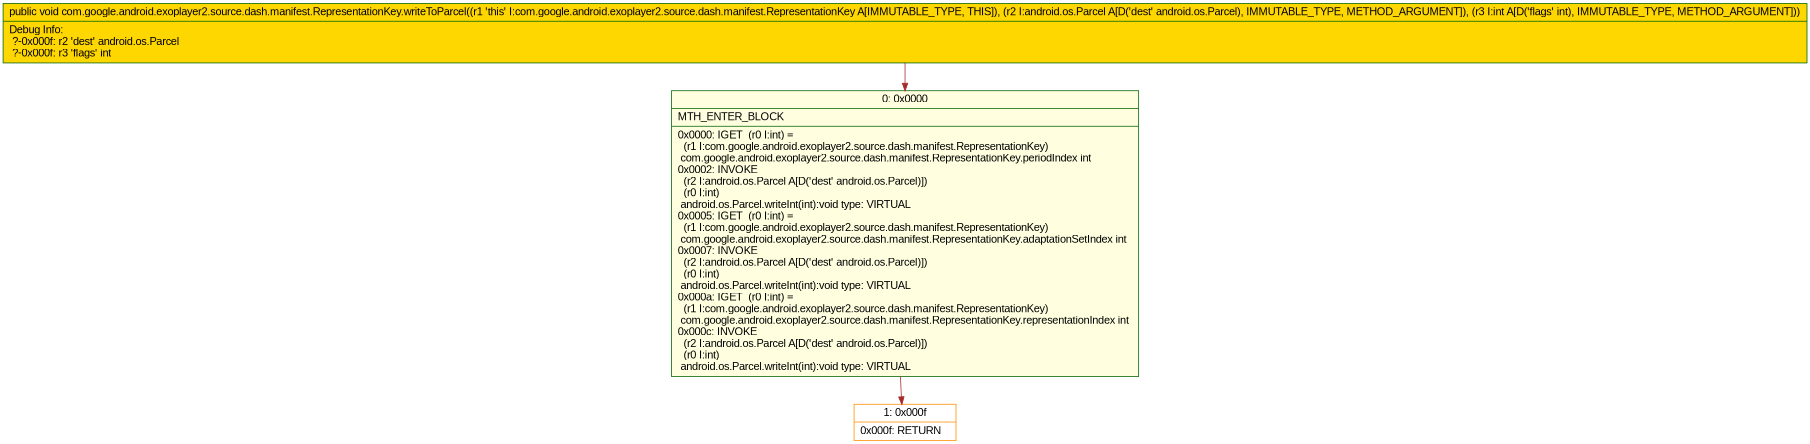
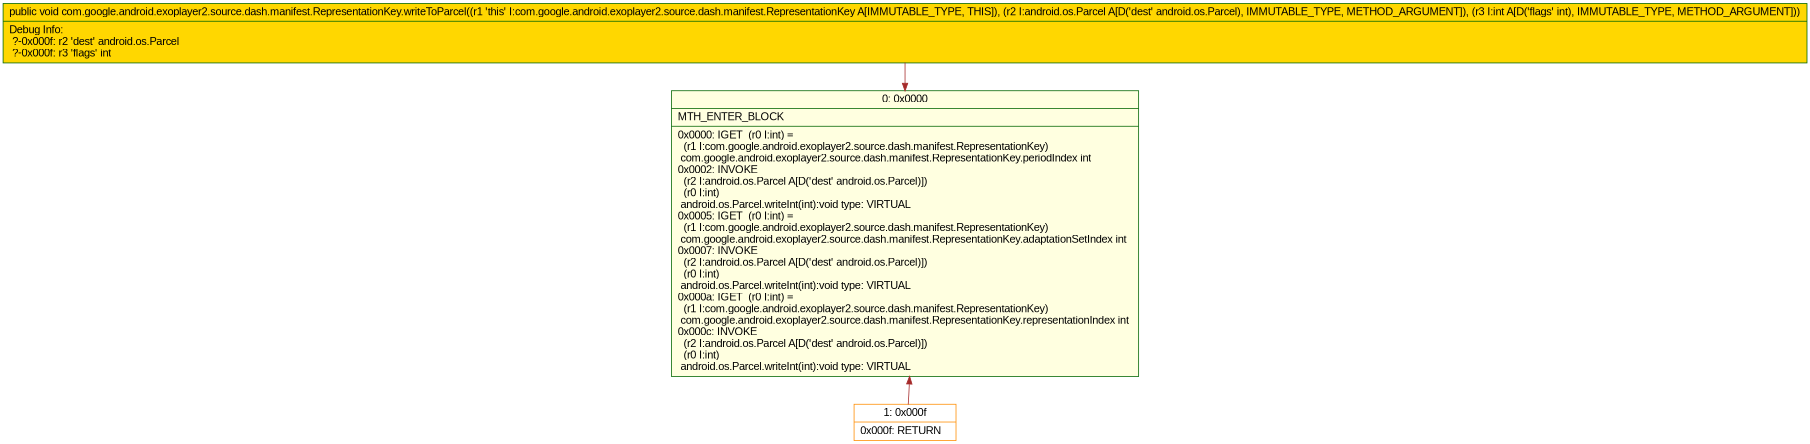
edge "0: 0x0000" -> "1: 0x000f": reversed
